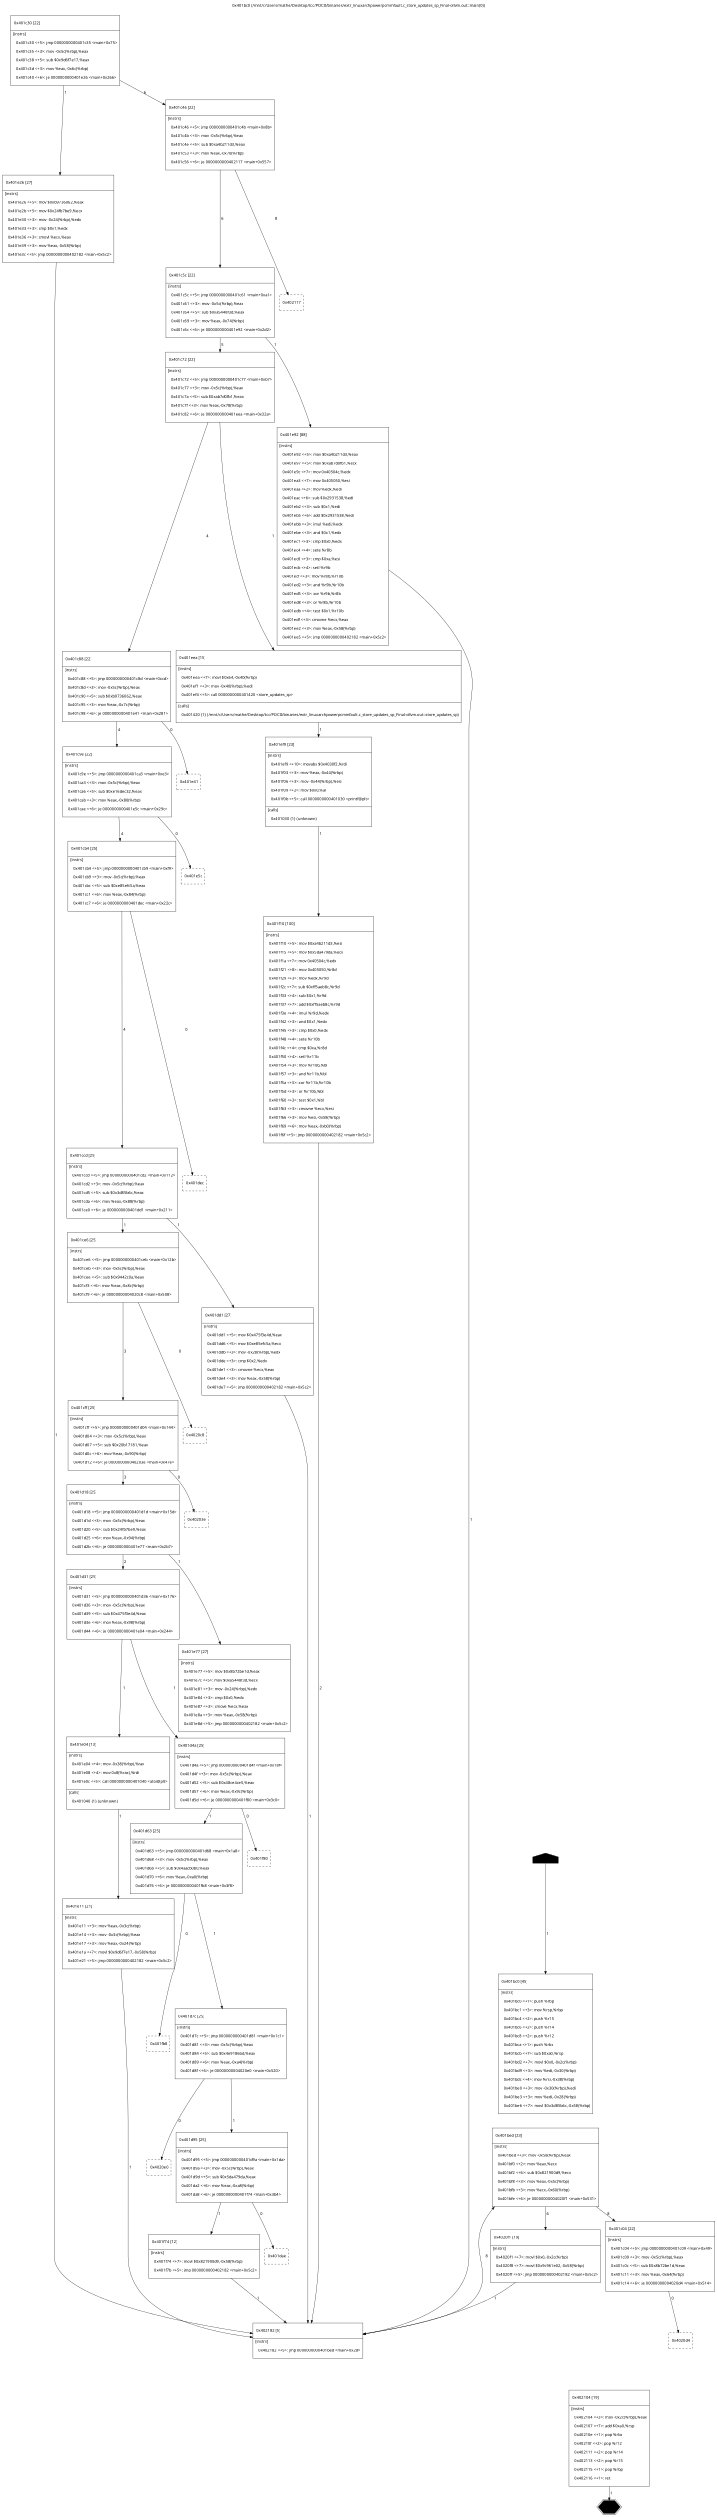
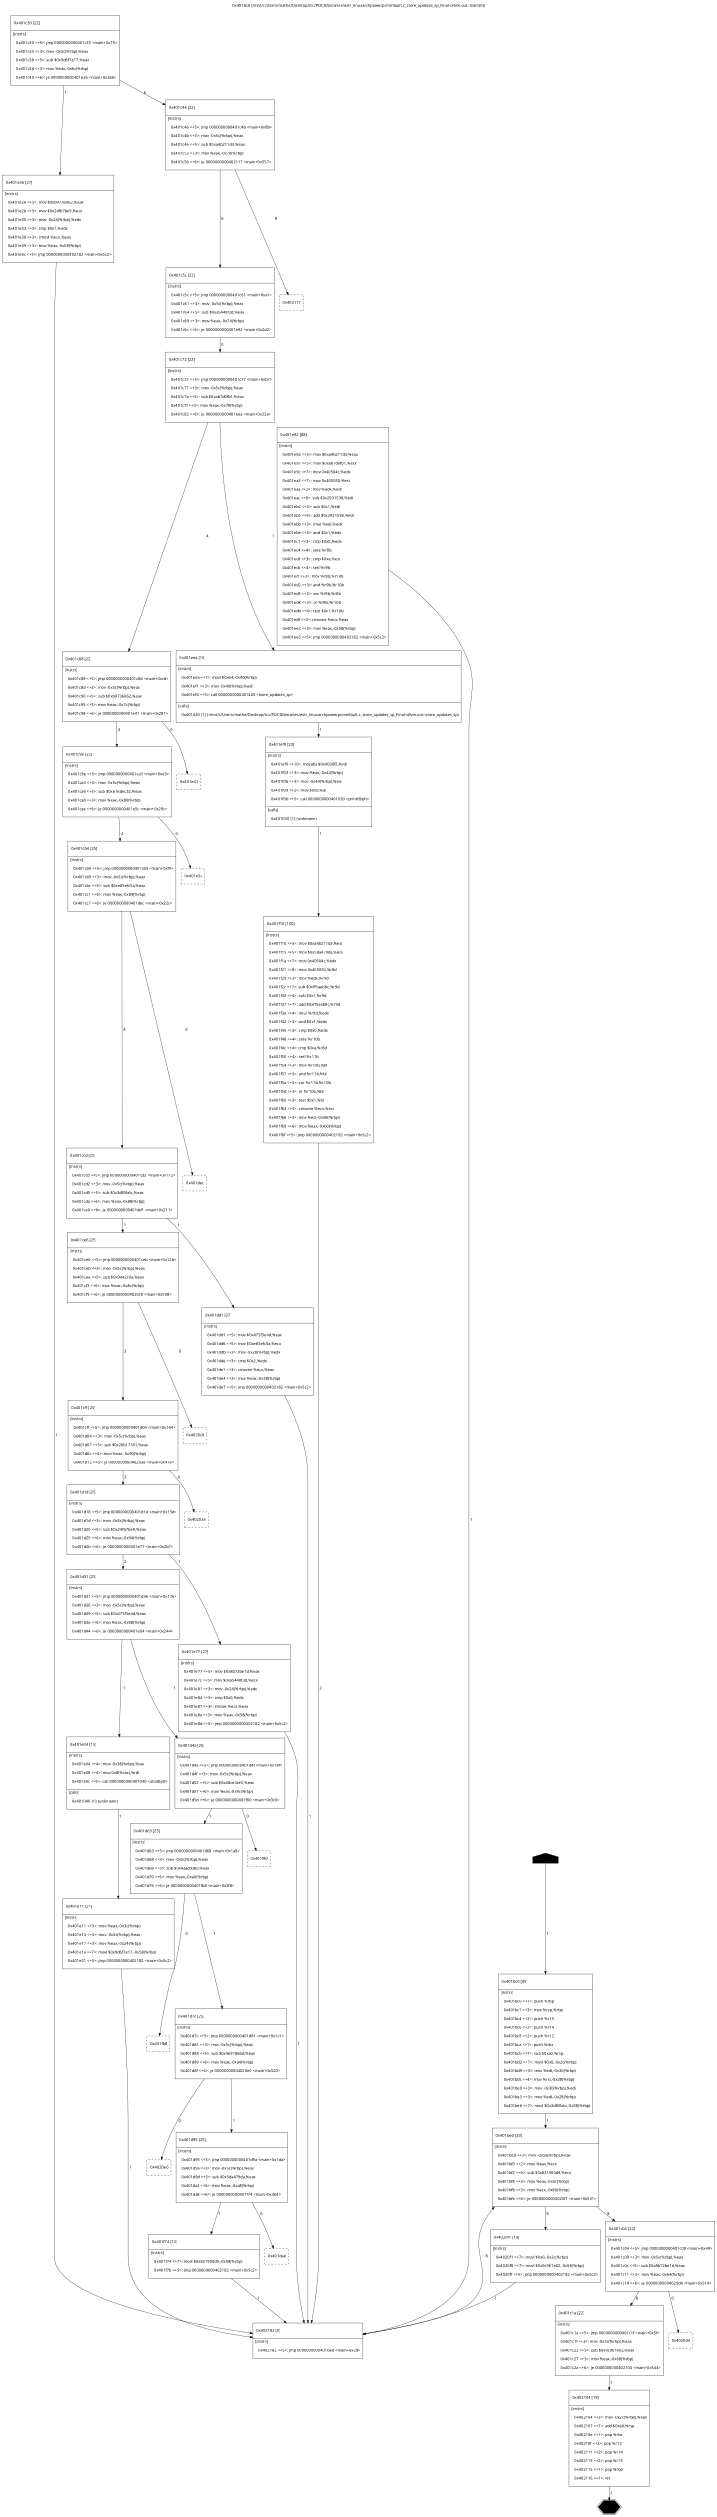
edge "0x401c5c [22]" -> "0x401e92 [88]": removed, label "1"
edge "0x401e77 [27]" -> "0x402182 [5]": added, label "1"
edge "0x401bc0 [45]" -> "0x401bed [23]": added, label "1"
node "0x401c1a [22]": added
